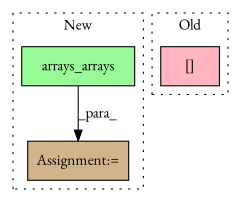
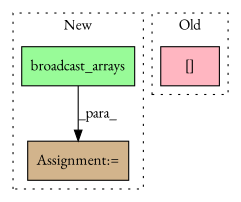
node "arrays_arrays": label "arrays_arrays" -> "broadcast_arrays"
